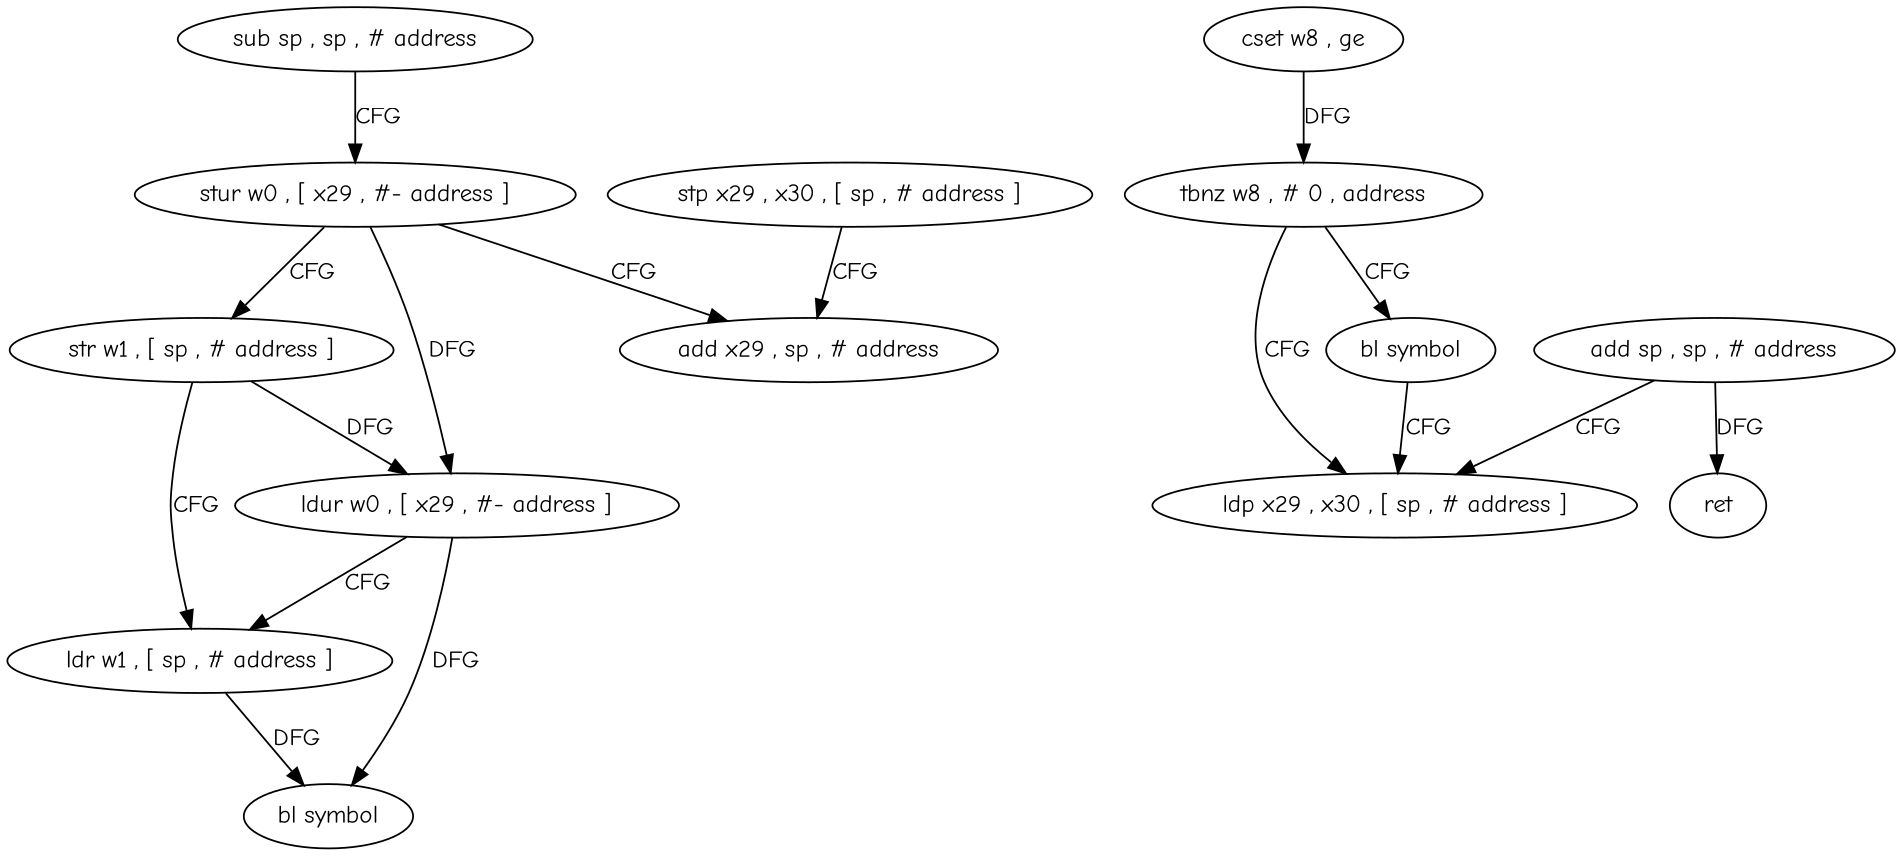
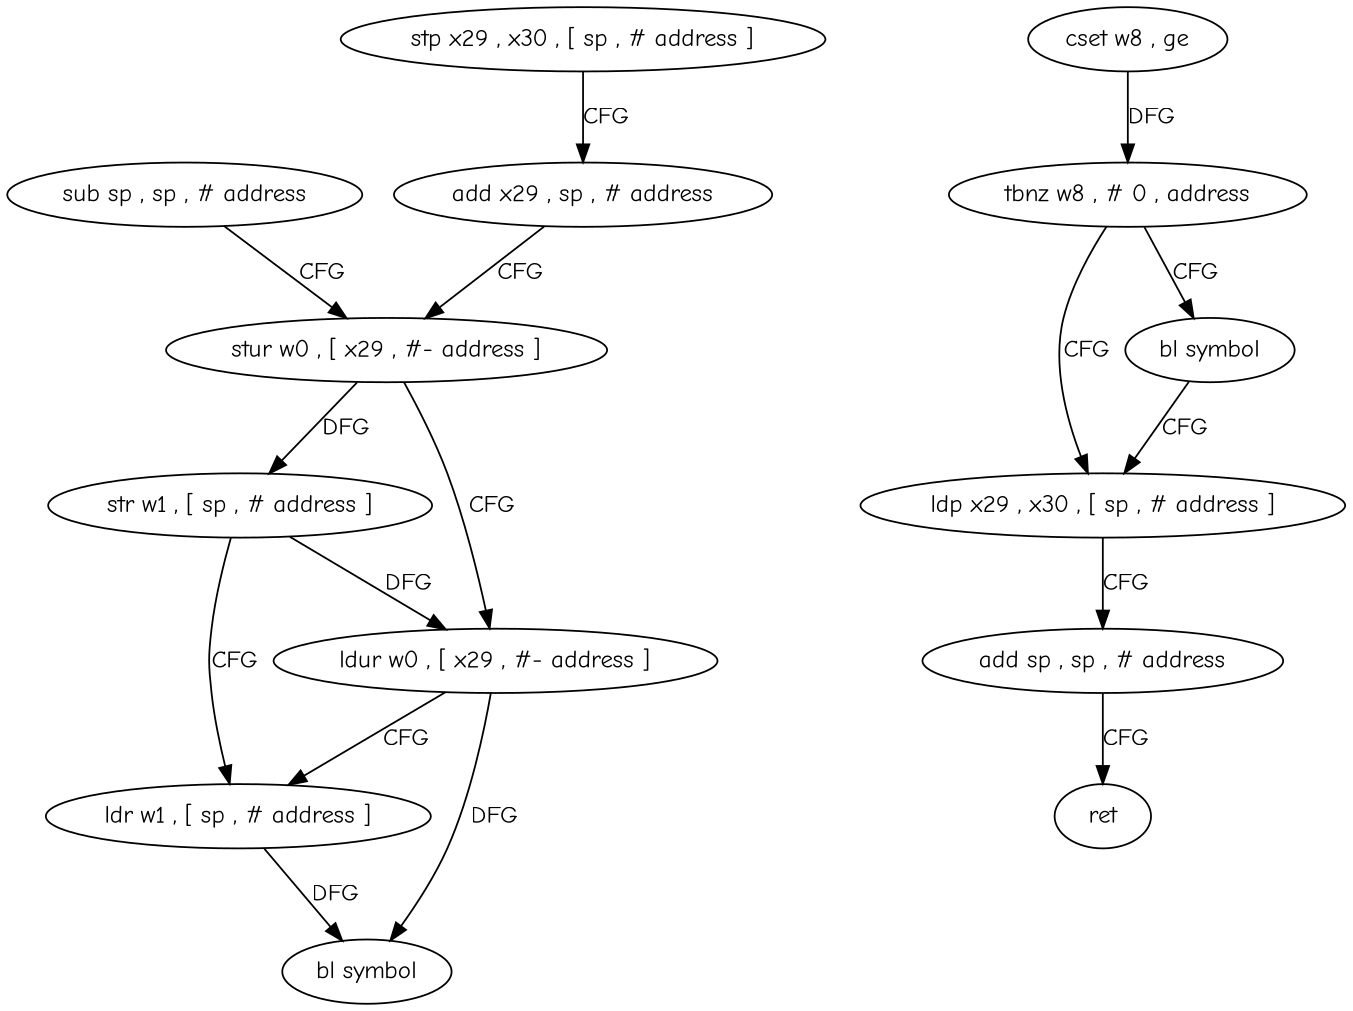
edge "stur w0 , [ x29 , #- address ]" -> "add x29 , sp , # address": reversed
edge "stur w0 , [ x29 , #- address ]" -> "str w1 , [ sp , # address ]": label "CFG" -> "DFG"
edge "stur w0 , [ x29 , #- address ]" -> "ldur w0 , [ x29 , #- address ]": label "DFG" -> "CFG"
edge "add sp , sp , # address" -> "ldp x29 , x30 , [ sp , # address ]": reversed
edge "add sp , sp , # address" -> "ret": label "DFG" -> "CFG"
